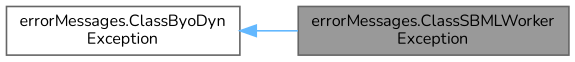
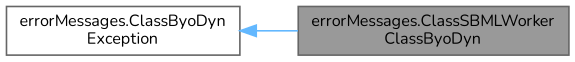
node "errorMessages.ClassSBMLWorker Exception": label "errorMessages.ClassSBMLWorker Exception" -> "errorMessages.ClassSBMLWorker ClassByoDyn"
